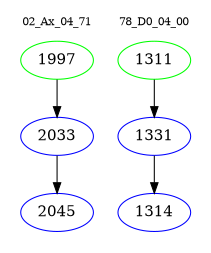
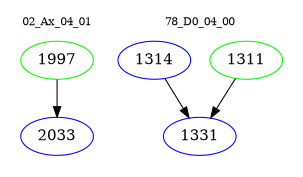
cluster "02_Ax_04_71": label "02_Ax_04_71" -> "02_Ax_04_01"
edge "1331" -> "1314": reversed
node "2045": removed
